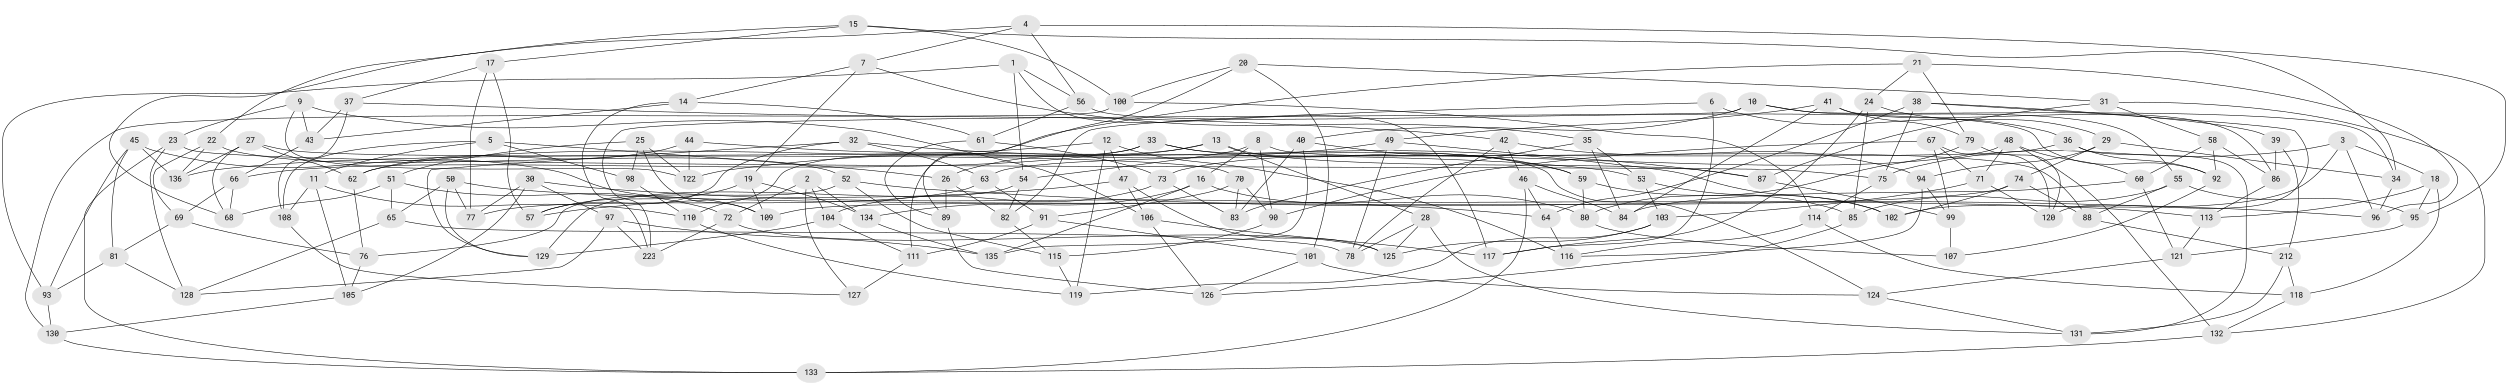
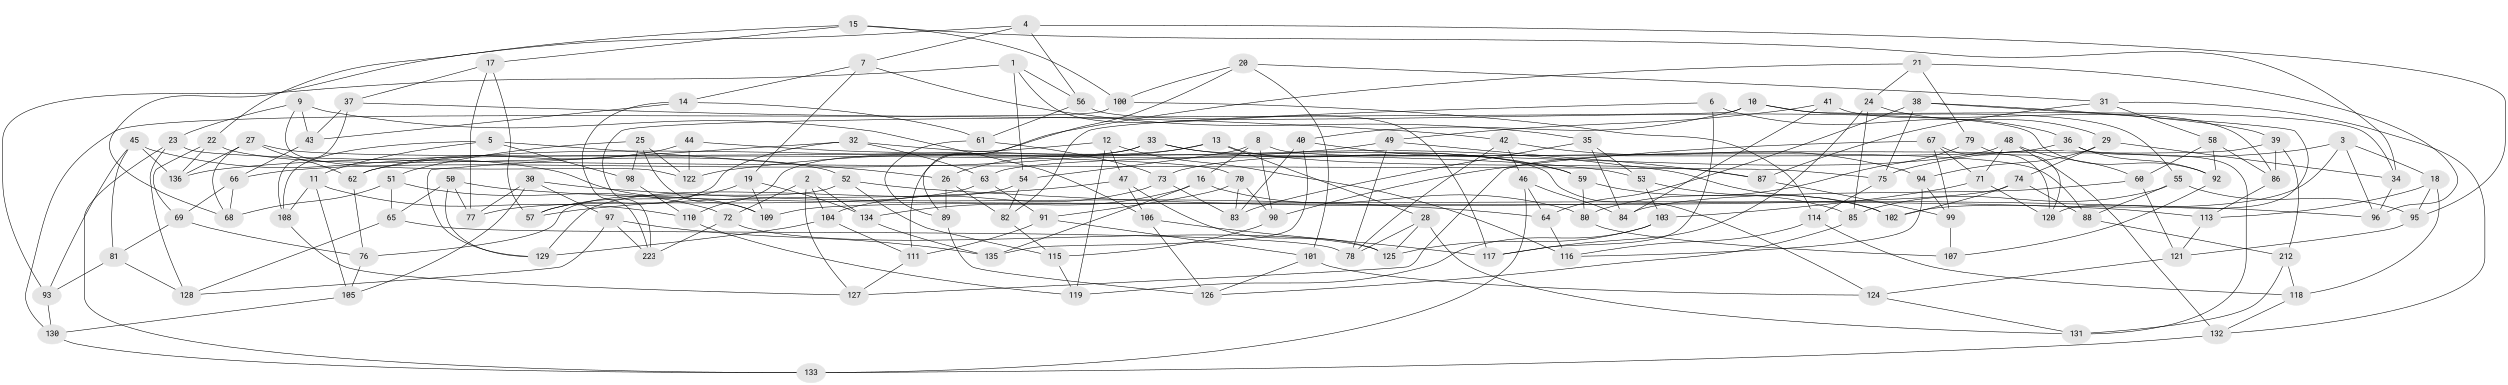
edge "41" -- "79": removed
edge "39" -- "127": added
